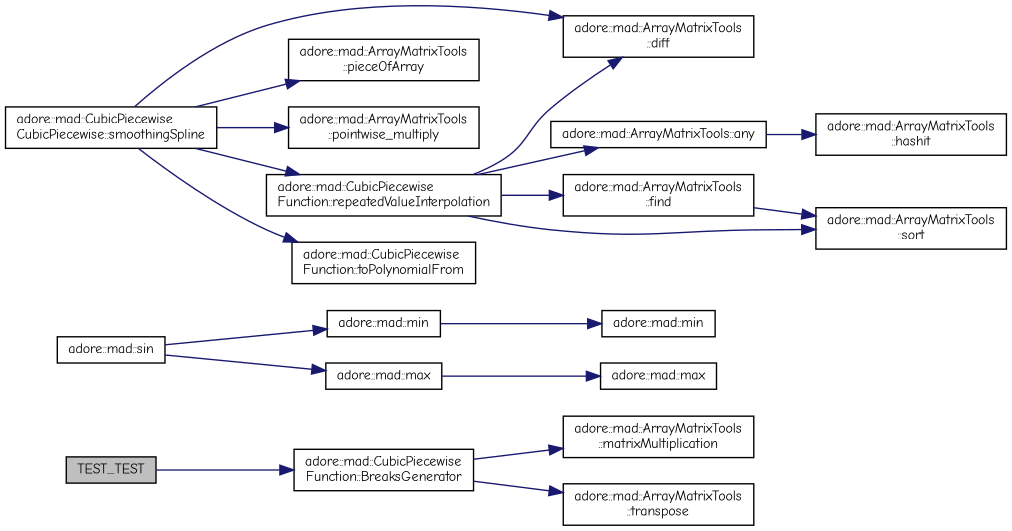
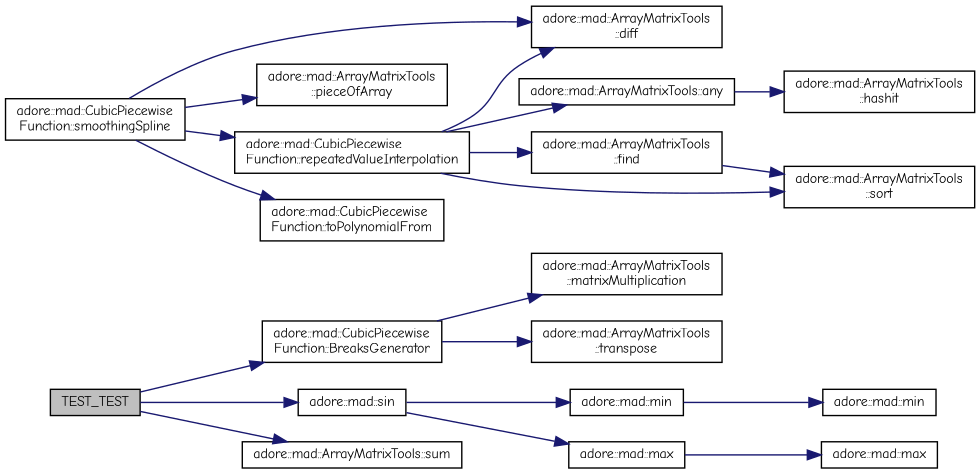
node "adore::mad::CubicPiecewise CubicPiecewise::smoothingSpline": label "adore::mad::CubicPiecewise CubicPiecewise::smoothingSpline" -> "adore::mad::CubicPiecewise Function::smoothingSpline"
node "adore::mad::ArrayMatrixTools ::pointwise_multiply": removed
edge "TEST_TEST" -> "adore::mad::sin": added
node "adore::mad::ArrayMatrixTools::sum": added
